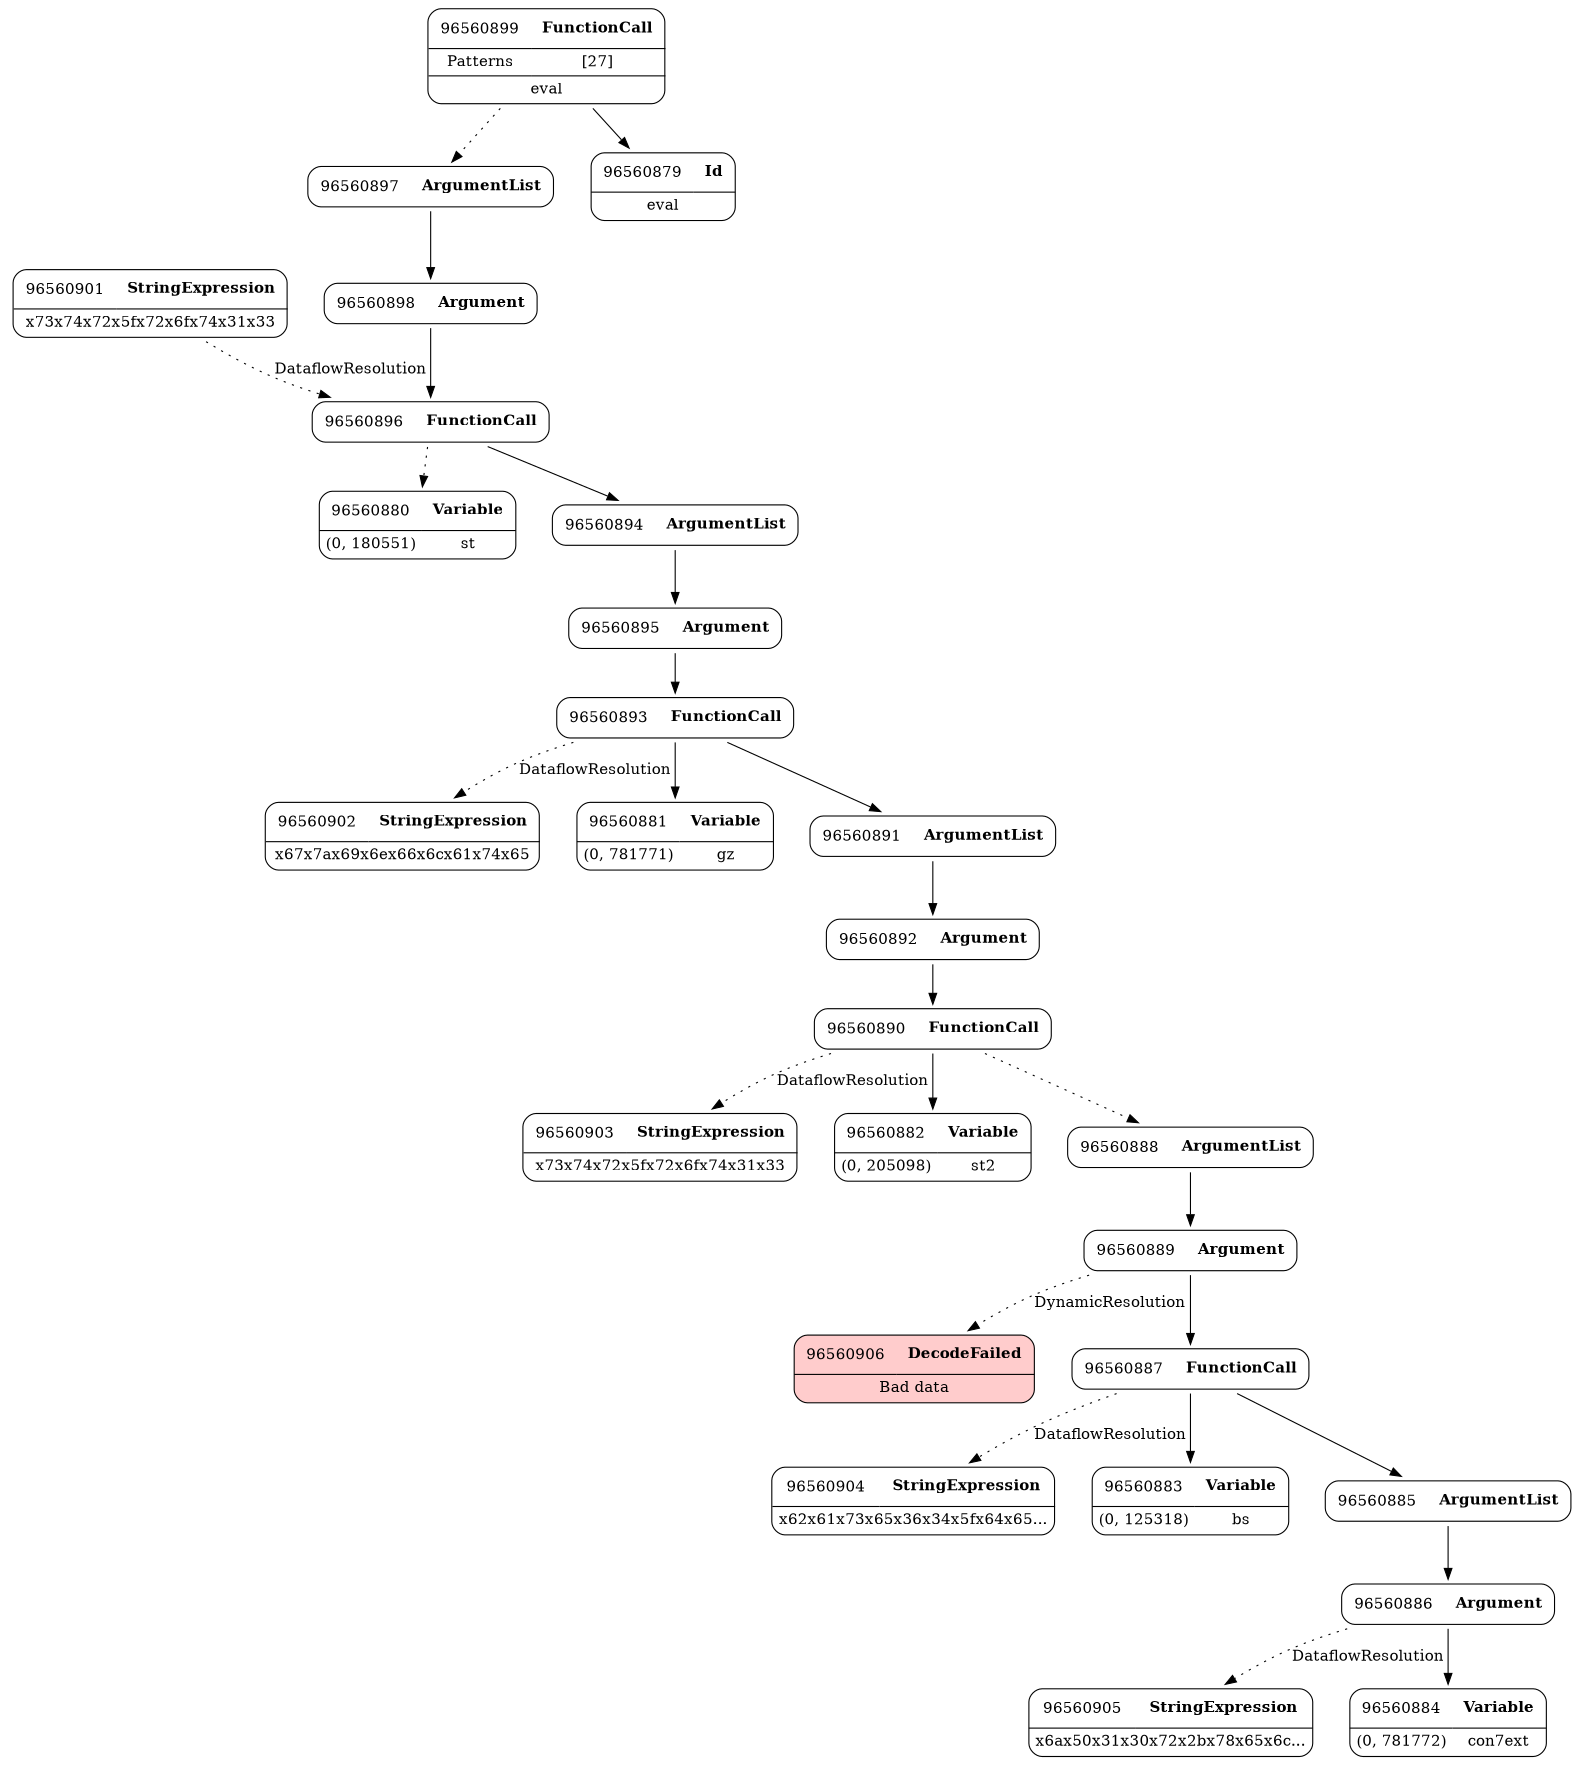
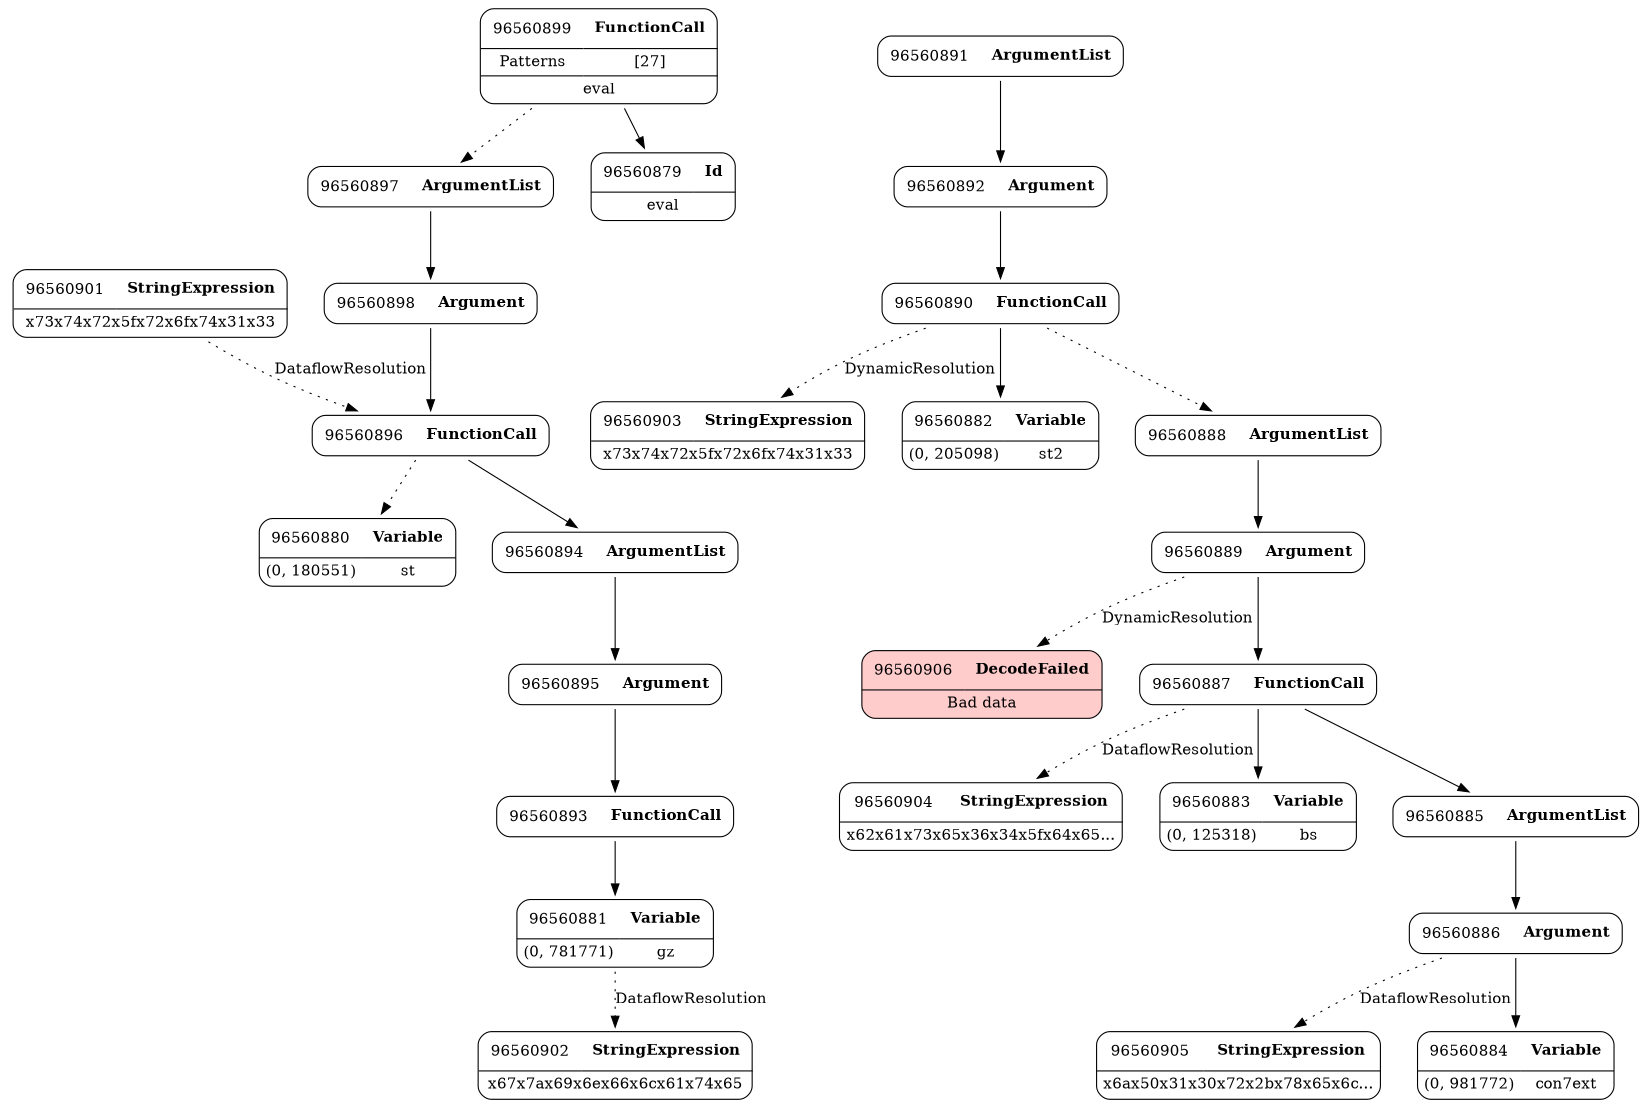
edge "96560893" -> "96560902": now "96560881" -> "96560902"
edge "96560893" -> "96560891": removed
edge "96560890" -> "96560903": label "DataflowResolution" -> "DynamicResolution"
node "96560884": text "(0, 781772)" -> "(0, 981772)"
